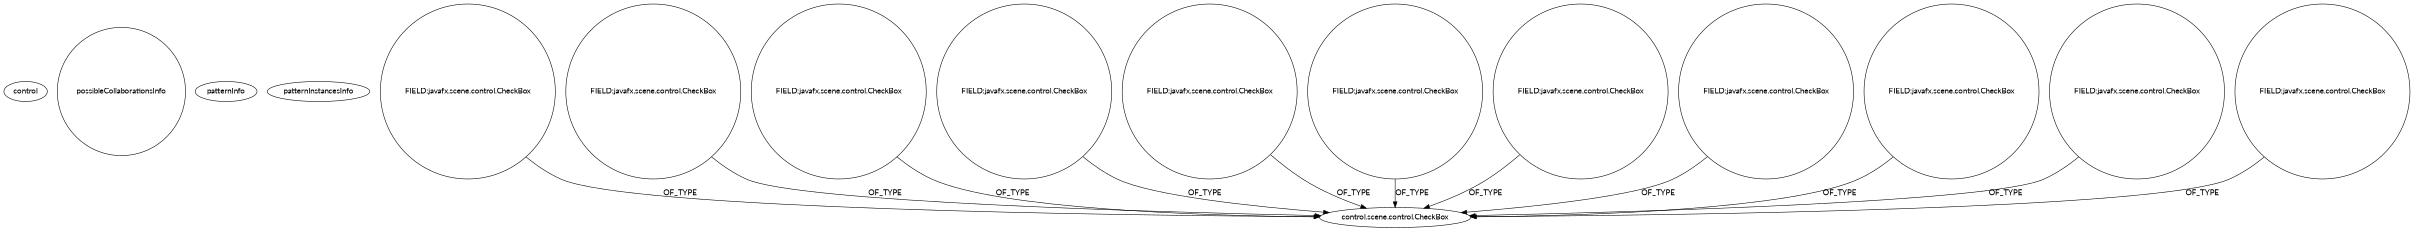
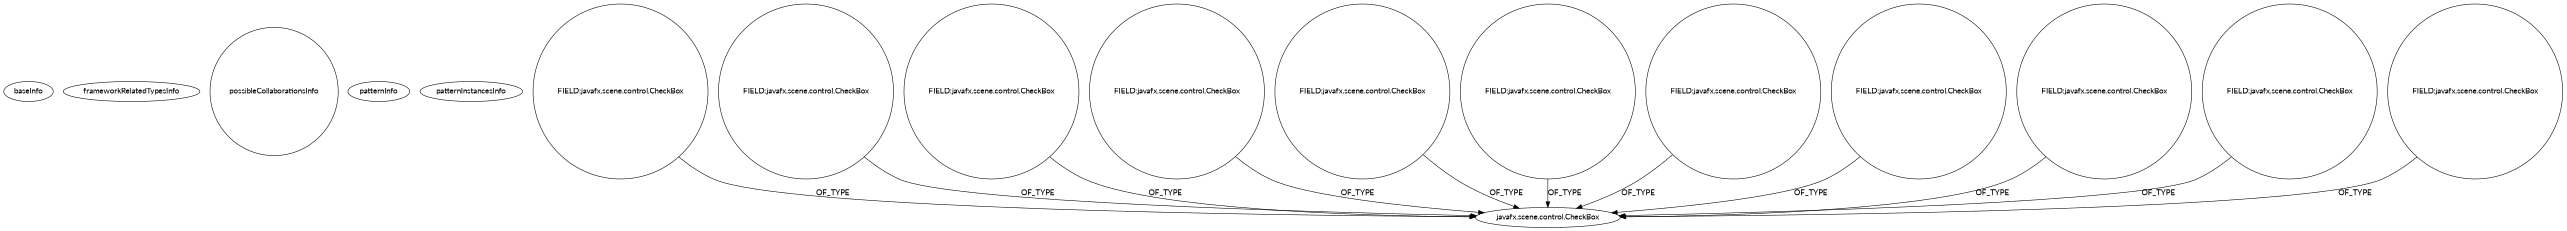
node "control": label "control" -> "frameworkRelatedTypesInfo"
node "baseInfo": added
node "control.scene.control.CheckBox": label "control.scene.control.CheckBox" -> "javafx.scene.control.CheckBox"
